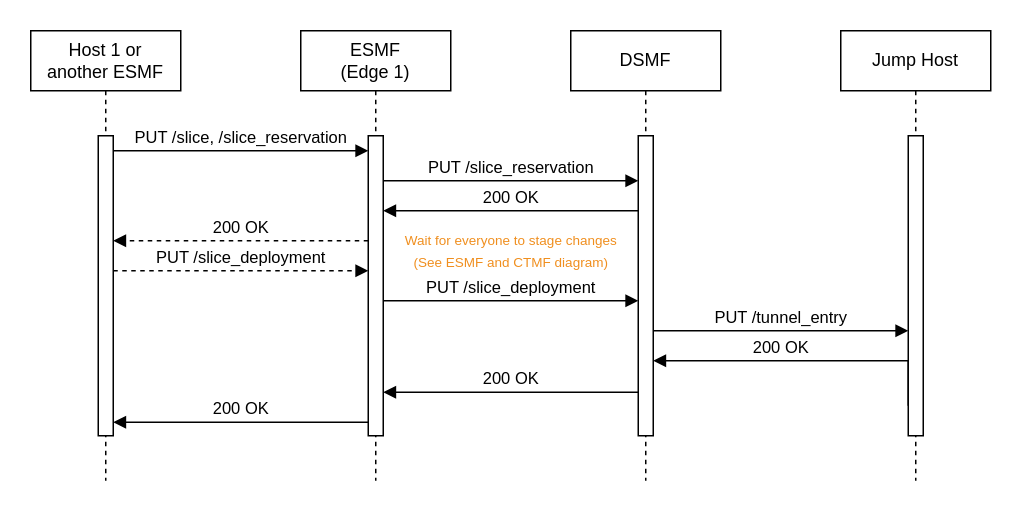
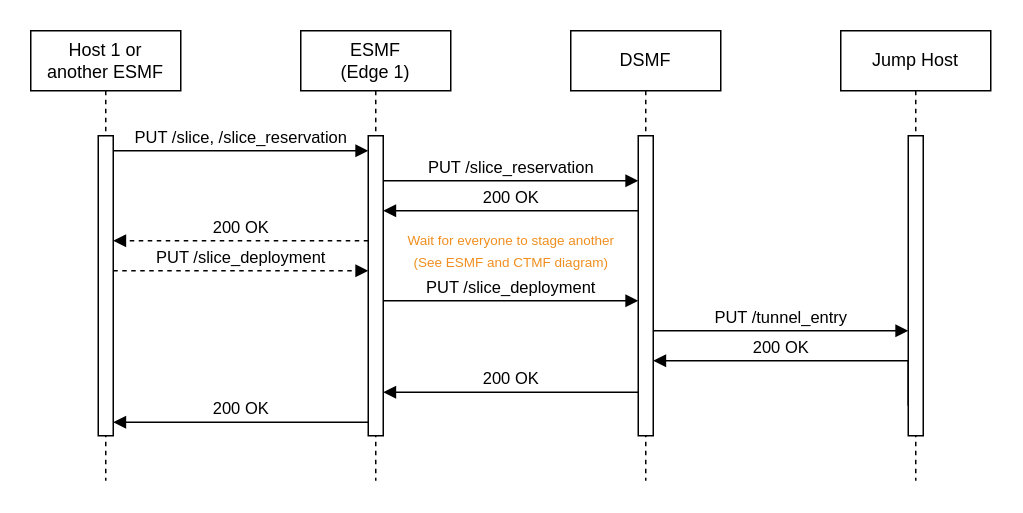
node "Wait for everyone to stage changes (See ESMF and CTMF diagram)": label "Wait for everyone to stage changes (See ESMF and CTMF diagram)" -> "Wait for everyone to stage another (See ESMF and CTMF diagram)"
